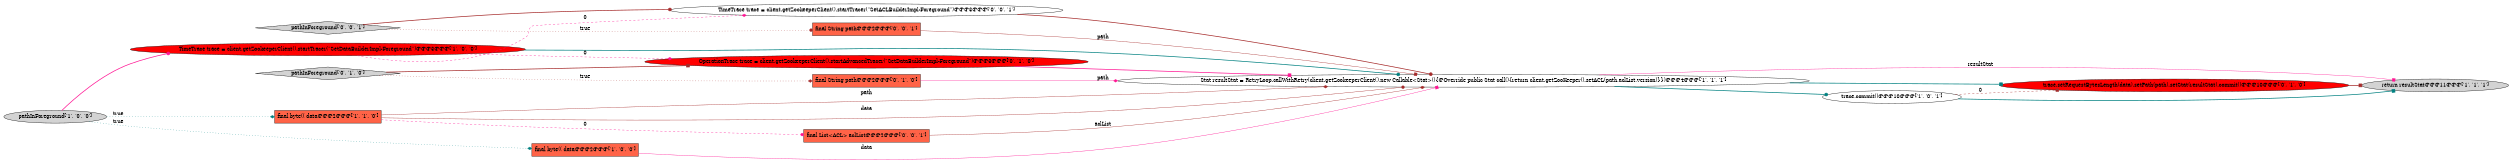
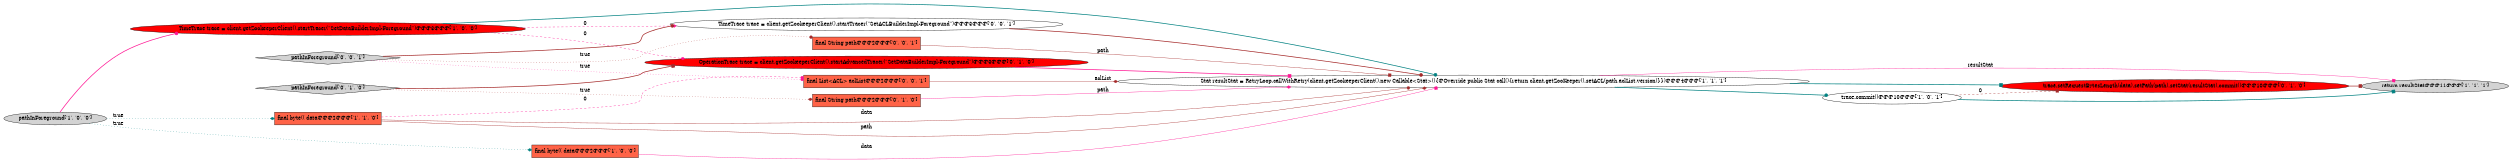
edge "pathInForeground['0', '0', '1']" -> "final List<ACL> aclList@@@2@@@['0', '0', '1']": added, label "true"
